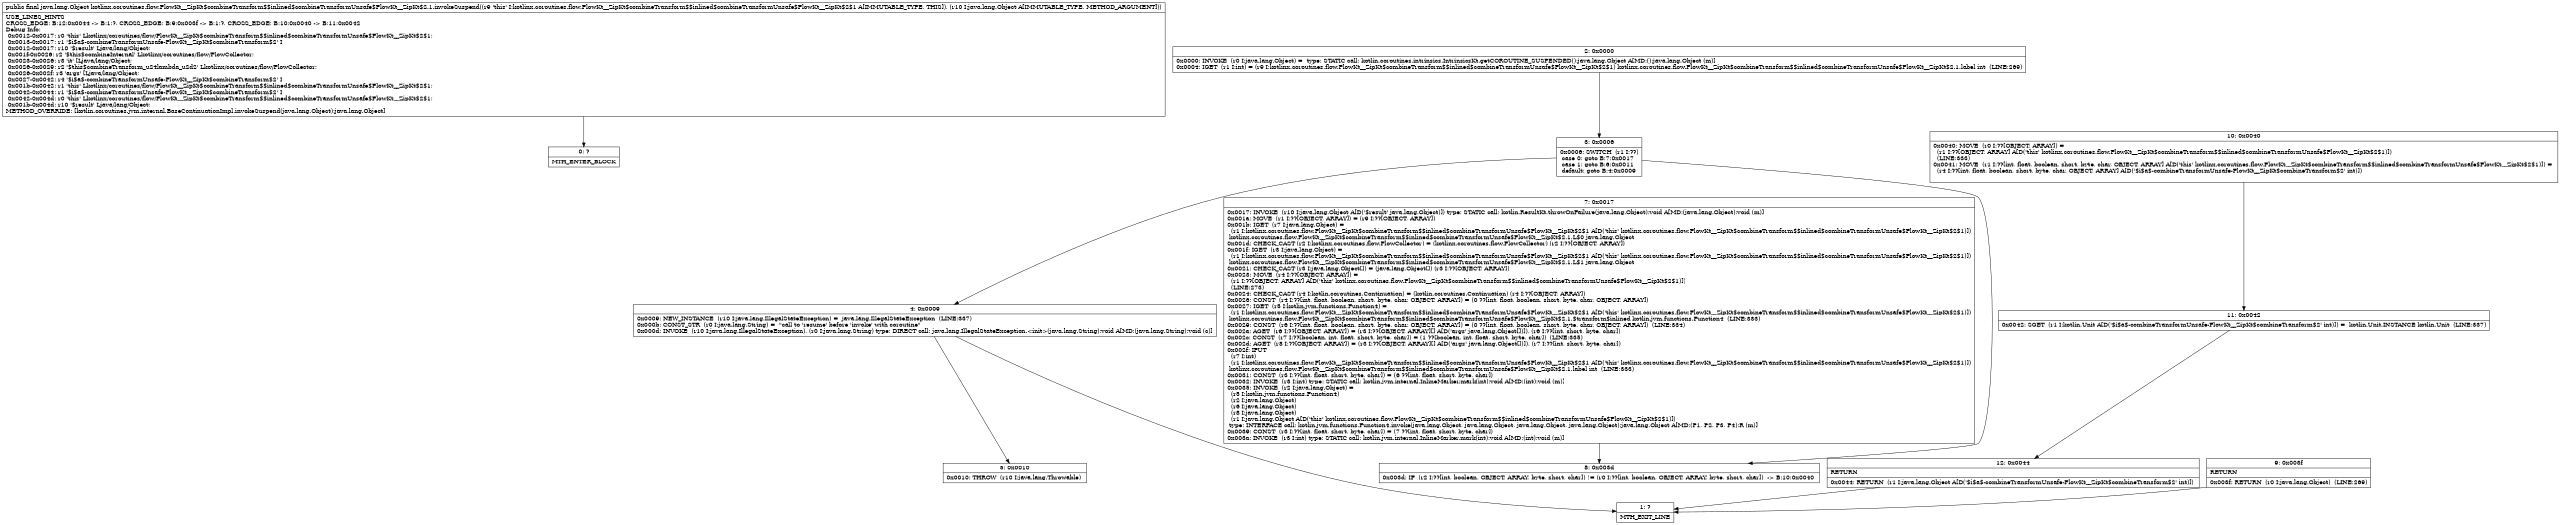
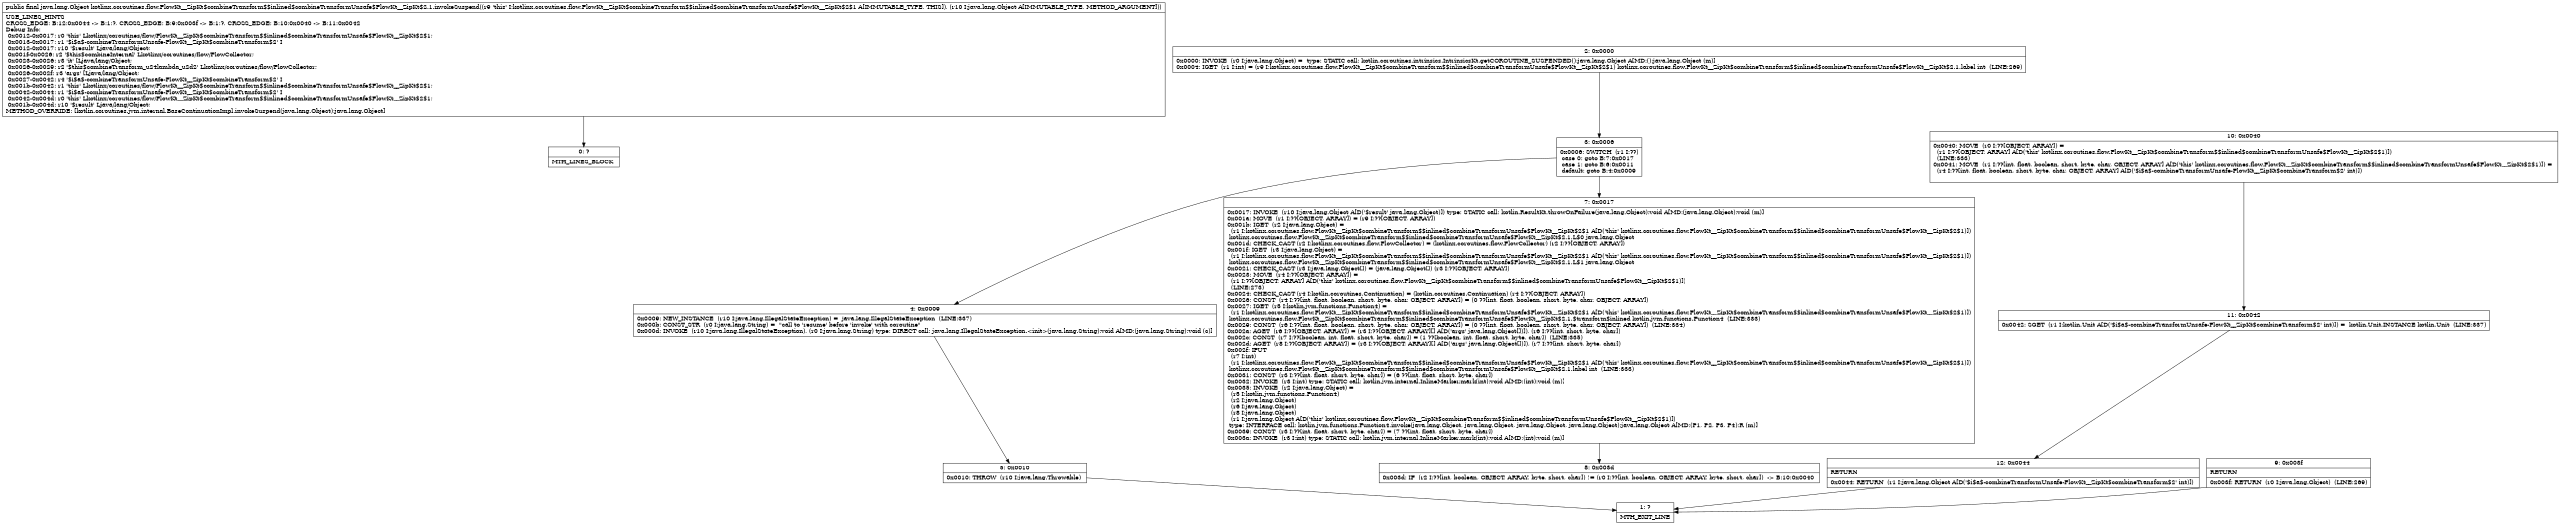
node "0: ?": text "MTH_ENTER_BLOCK" -> "MTH_LINES_BLOCK"
node "7: 0x0017": text "0x001b: IGET  (r7 I:java.lang.Object) =" -> "0x001b: IGET  (r2 I:java.lang.Object) ="
edge "3: 0x0006" -> "8: 0x003d": now "3: 0x0006" -> "7: 0x0017"
edge "4: 0x0009" -> "1: ?": now "5: 0x0010" -> "1: ?"
